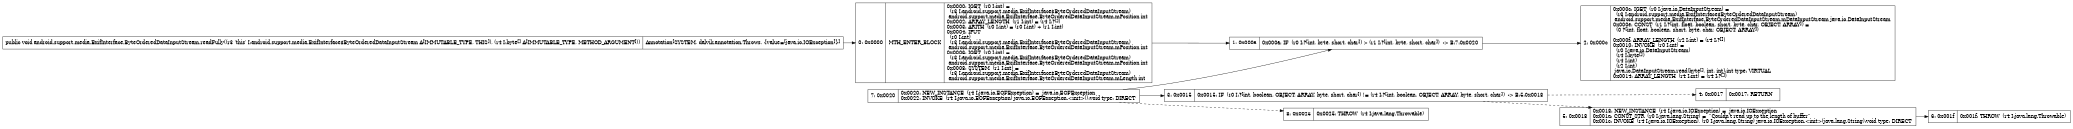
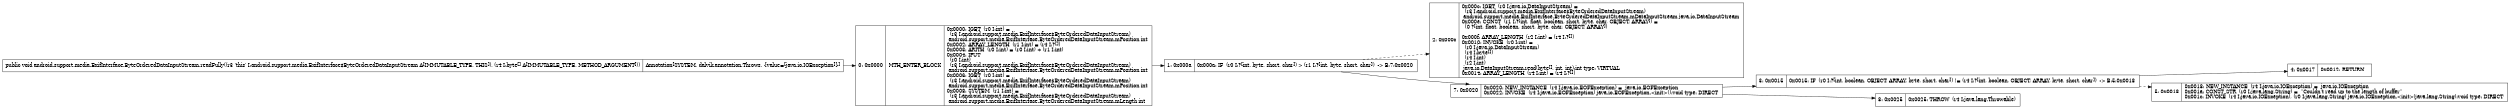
edge "1: 0x000a" -> "2: 0x000c": style solid -> dashed
edge "7: 0x0020" -> "1: 0x000a": reversed
edge "3: 0x0015" -> "4: 0x0017": style dashed -> solid
node "4: 0x0017": text "0x0017: RETURN" -> "0x0012: RETURN"
edge "7: 0x0020" -> "8: 0x0025": style dashed -> solid
node "6: 0x001f": removed
